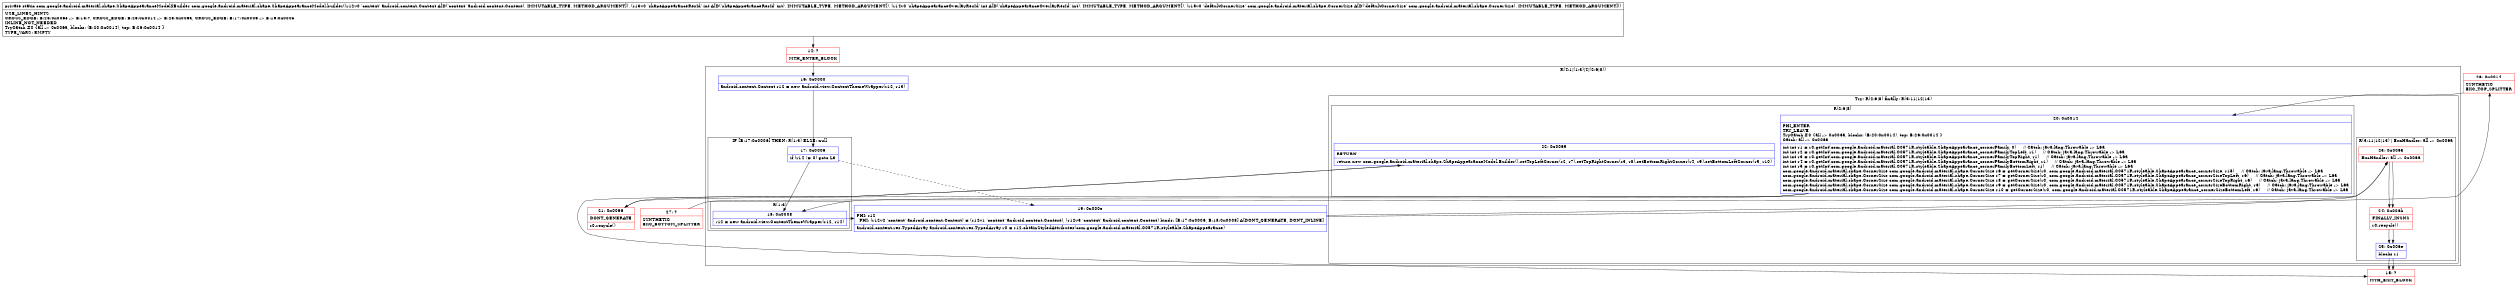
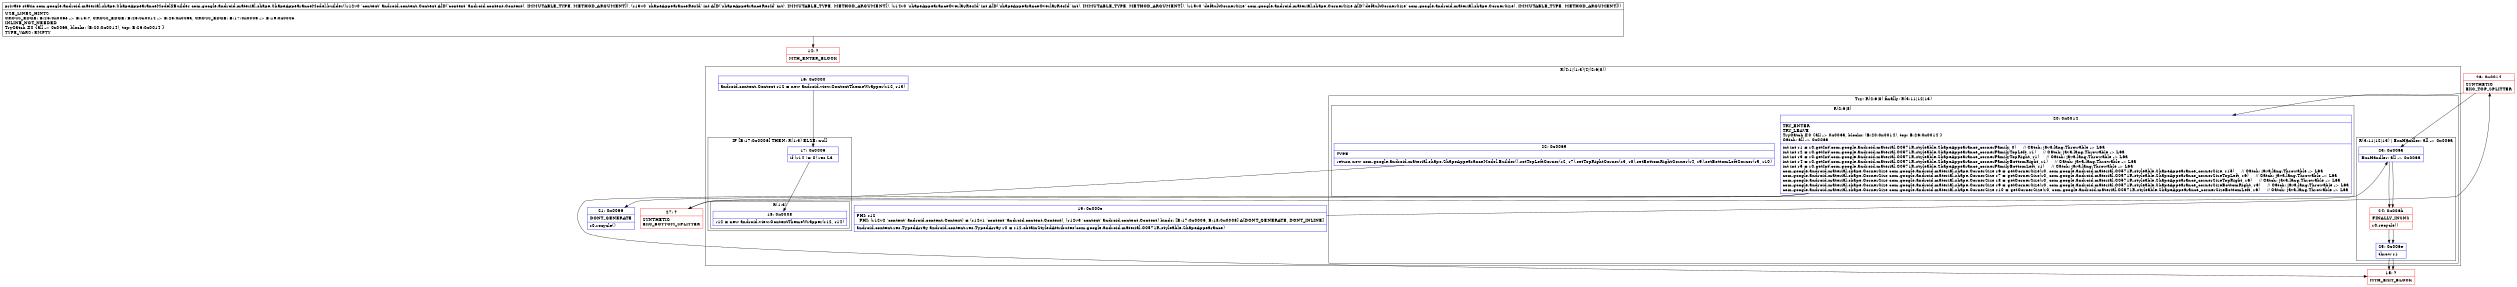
edge "14: ?" -> "16: 0x0000": removed
node "20: 0x0014": text "PHI_ENTER" -> "TRY_ENTER"
node "22: 0x0069": text "RETURN" -> "TYPE"
node "23: 0x006a": color red -> blue
node "17: 0x0006": text "if (r14 != 0) goto L3" -> "if (r14 != 0) res L3"
edge "17: 0x0006" -> "19: 0x000e": removed
edge "21: 0x0066" -> "22: 0x0069": removed
edge "20: 0x0014" -> "18: 0x0008": now "20: 0x0014" -> "27: ?"
edge "19: 0x000e" -> "23: 0x006a": now "26: 0x0014" -> "23: 0x006a"
node "21: 0x0066": color red -> blue
edge "18: 0x0008" -> "19: 0x000e": removed
node "25: 0x006e": text "blocks r1" -> "throw r1"
